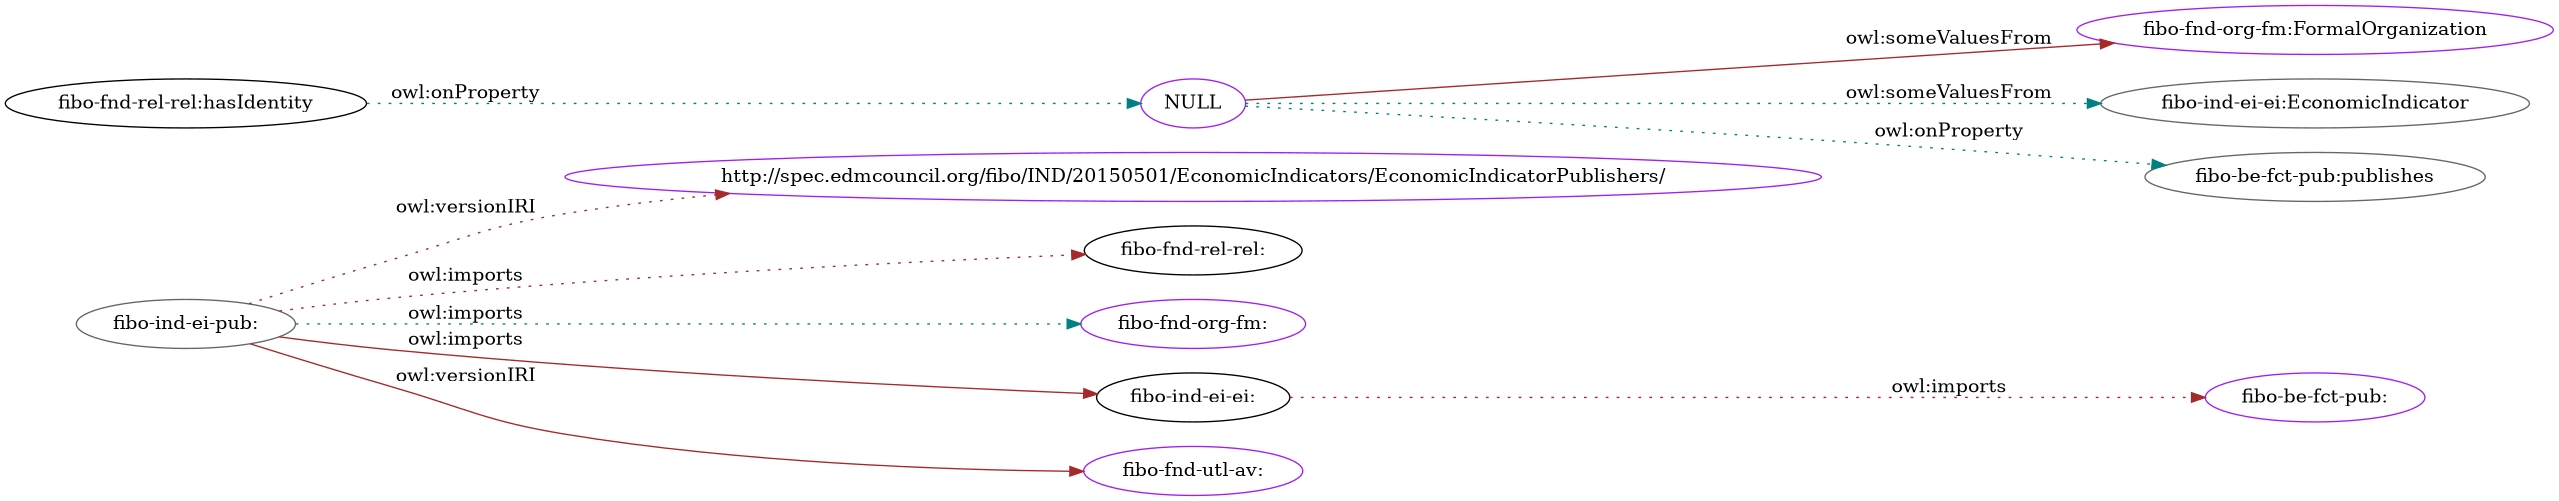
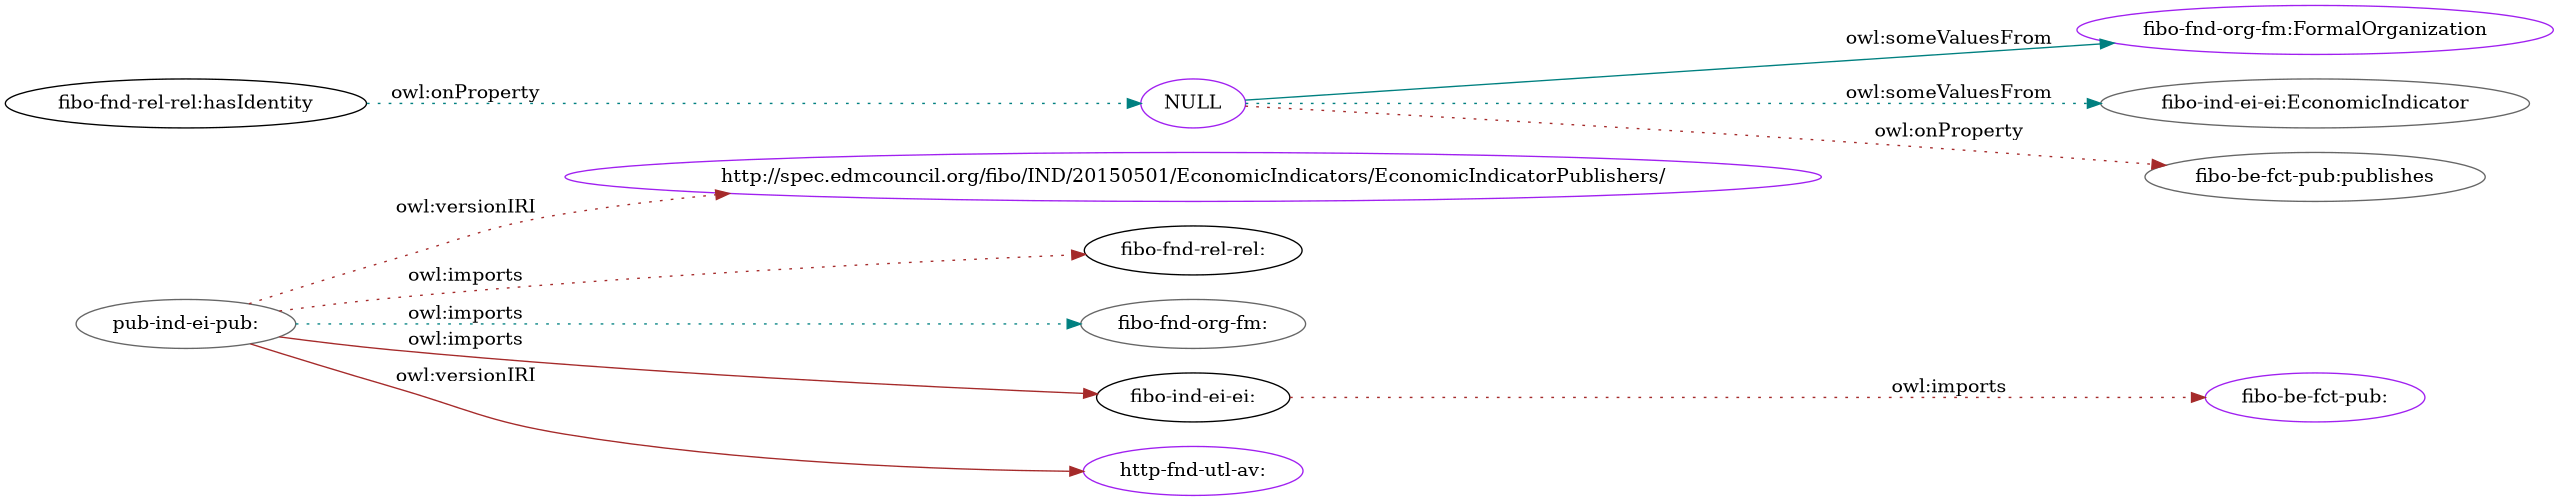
edge "NULL" -> "fibo-fnd-org-fm:FormalOrganization": color brown -> teal
edge "NULL" -> "fibo-be-fct-pub:publishes": color teal -> brown
node "fibo-ind-ei-pub:": label "fibo-ind-ei-pub:" -> "pub-ind-ei-pub:"
node "fibo-fnd-org-fm:": color purple -> gray40
node "fibo-fnd-utl-av:": label "fibo-fnd-utl-av:" -> "http-fnd-utl-av:"
